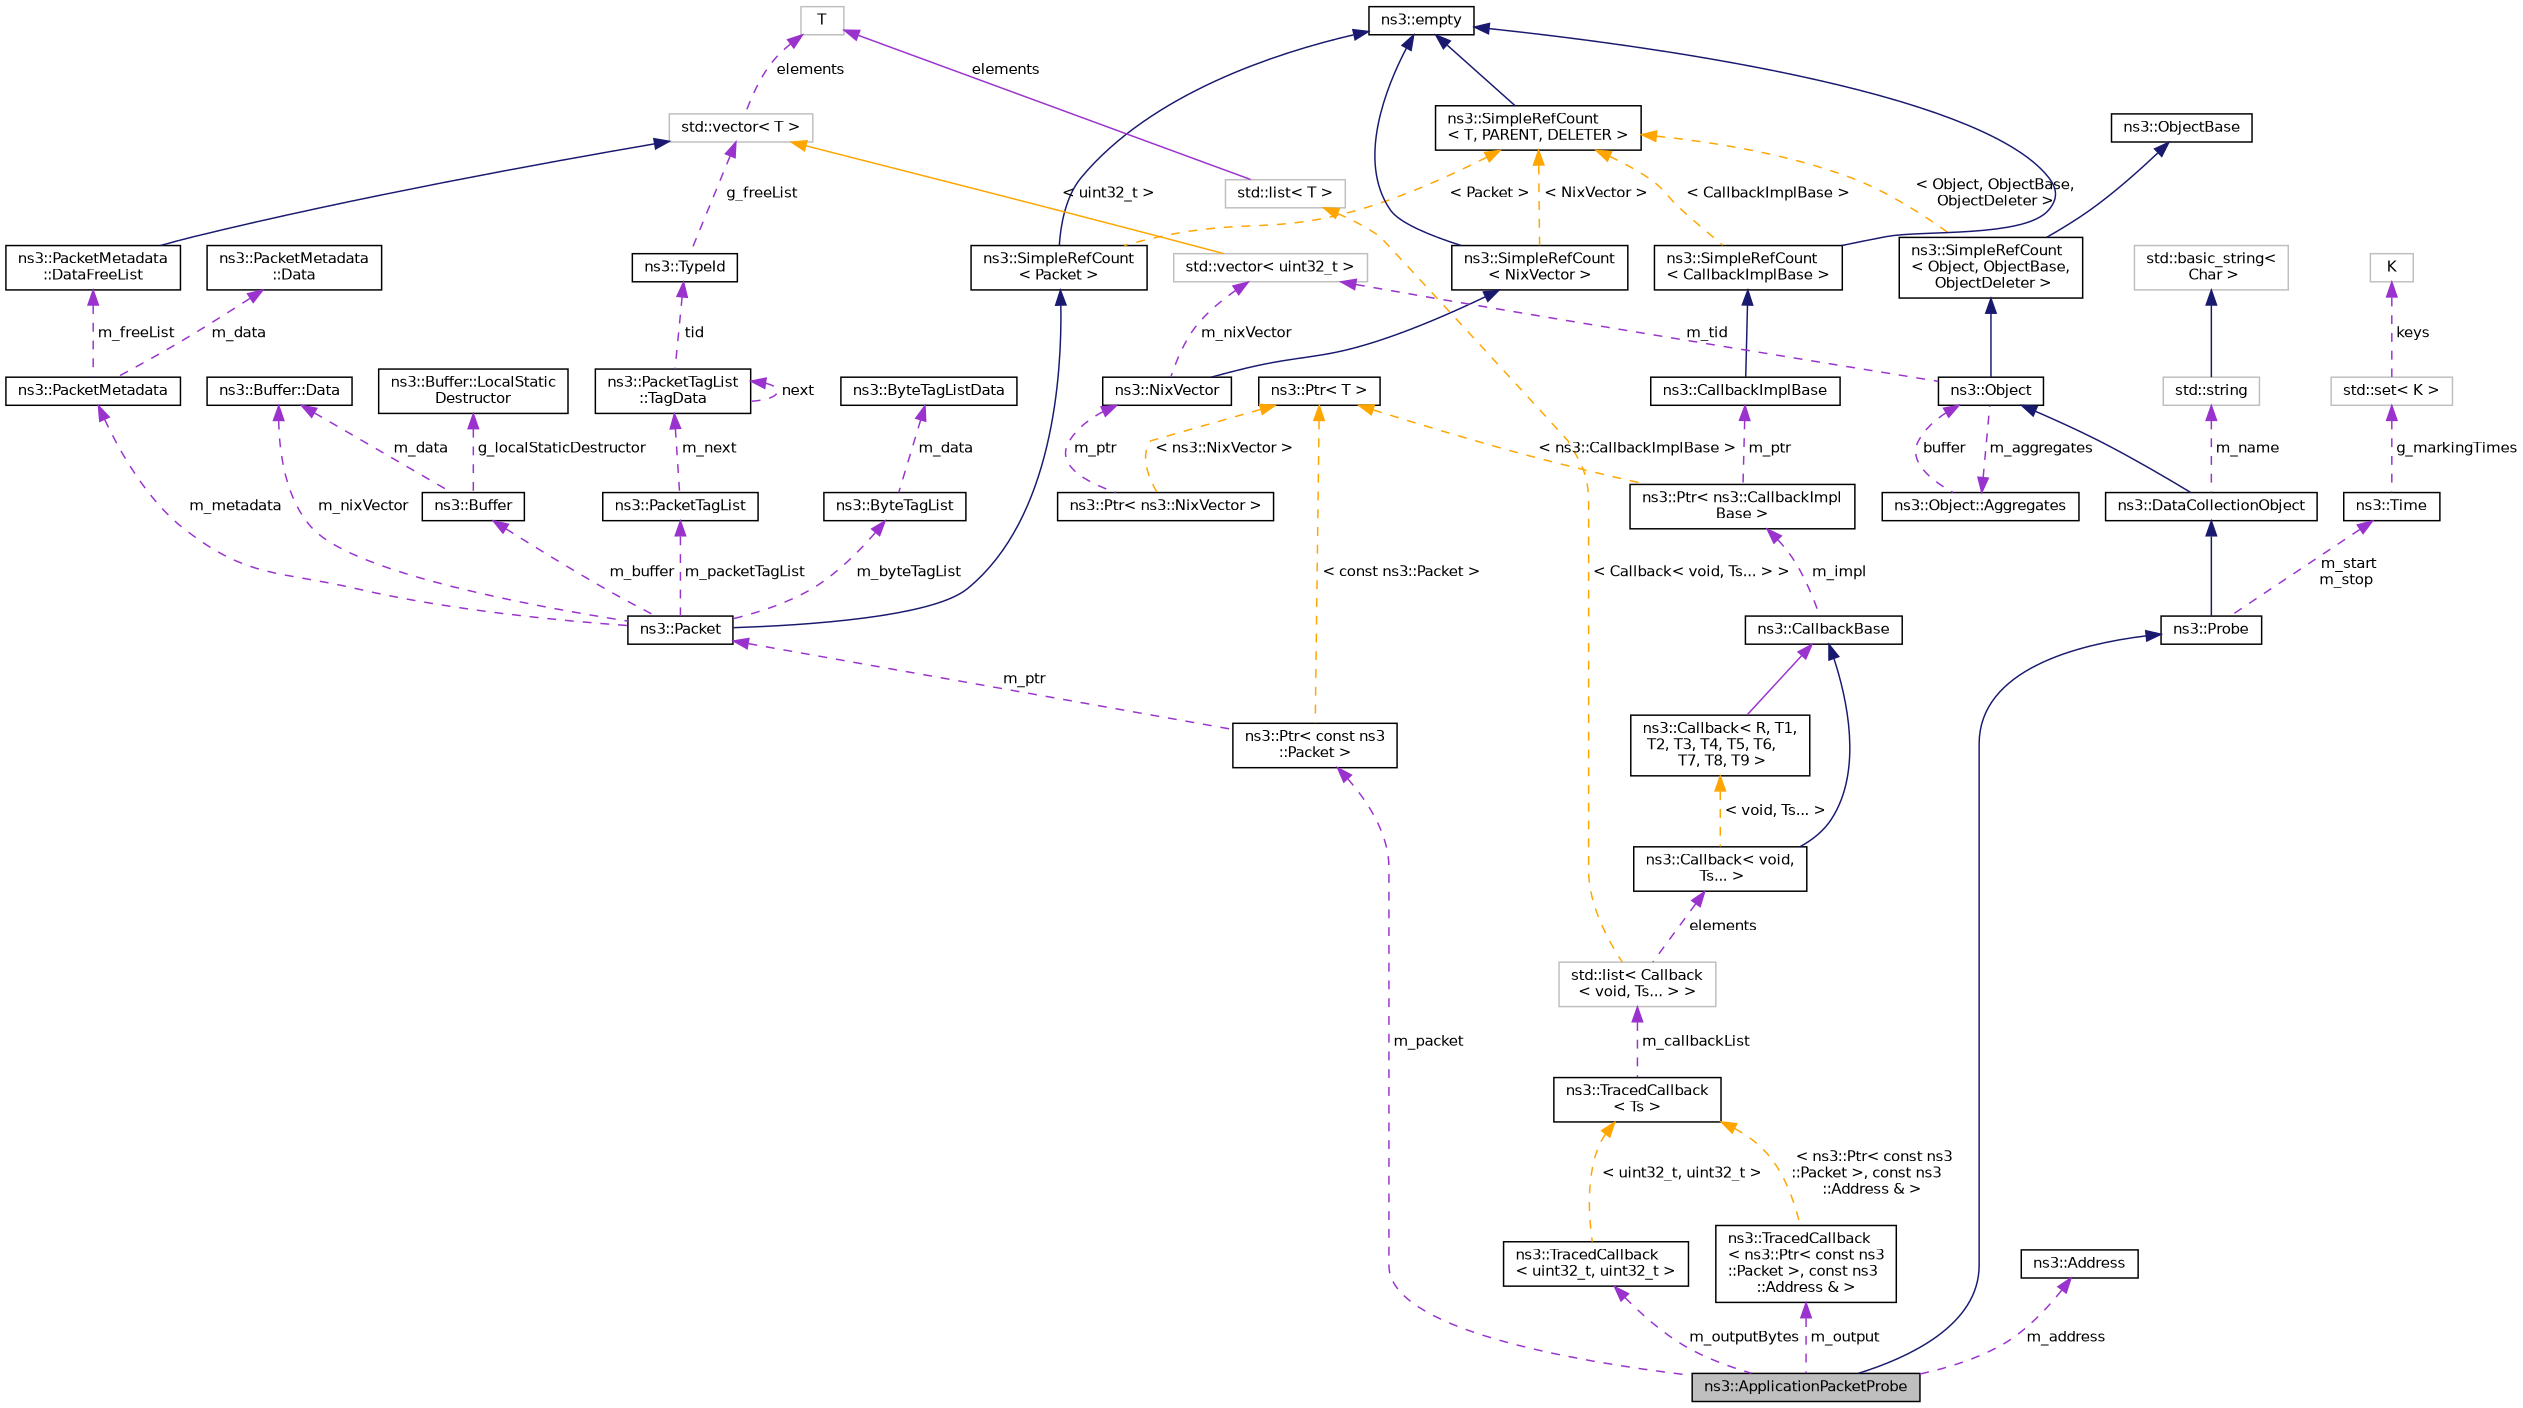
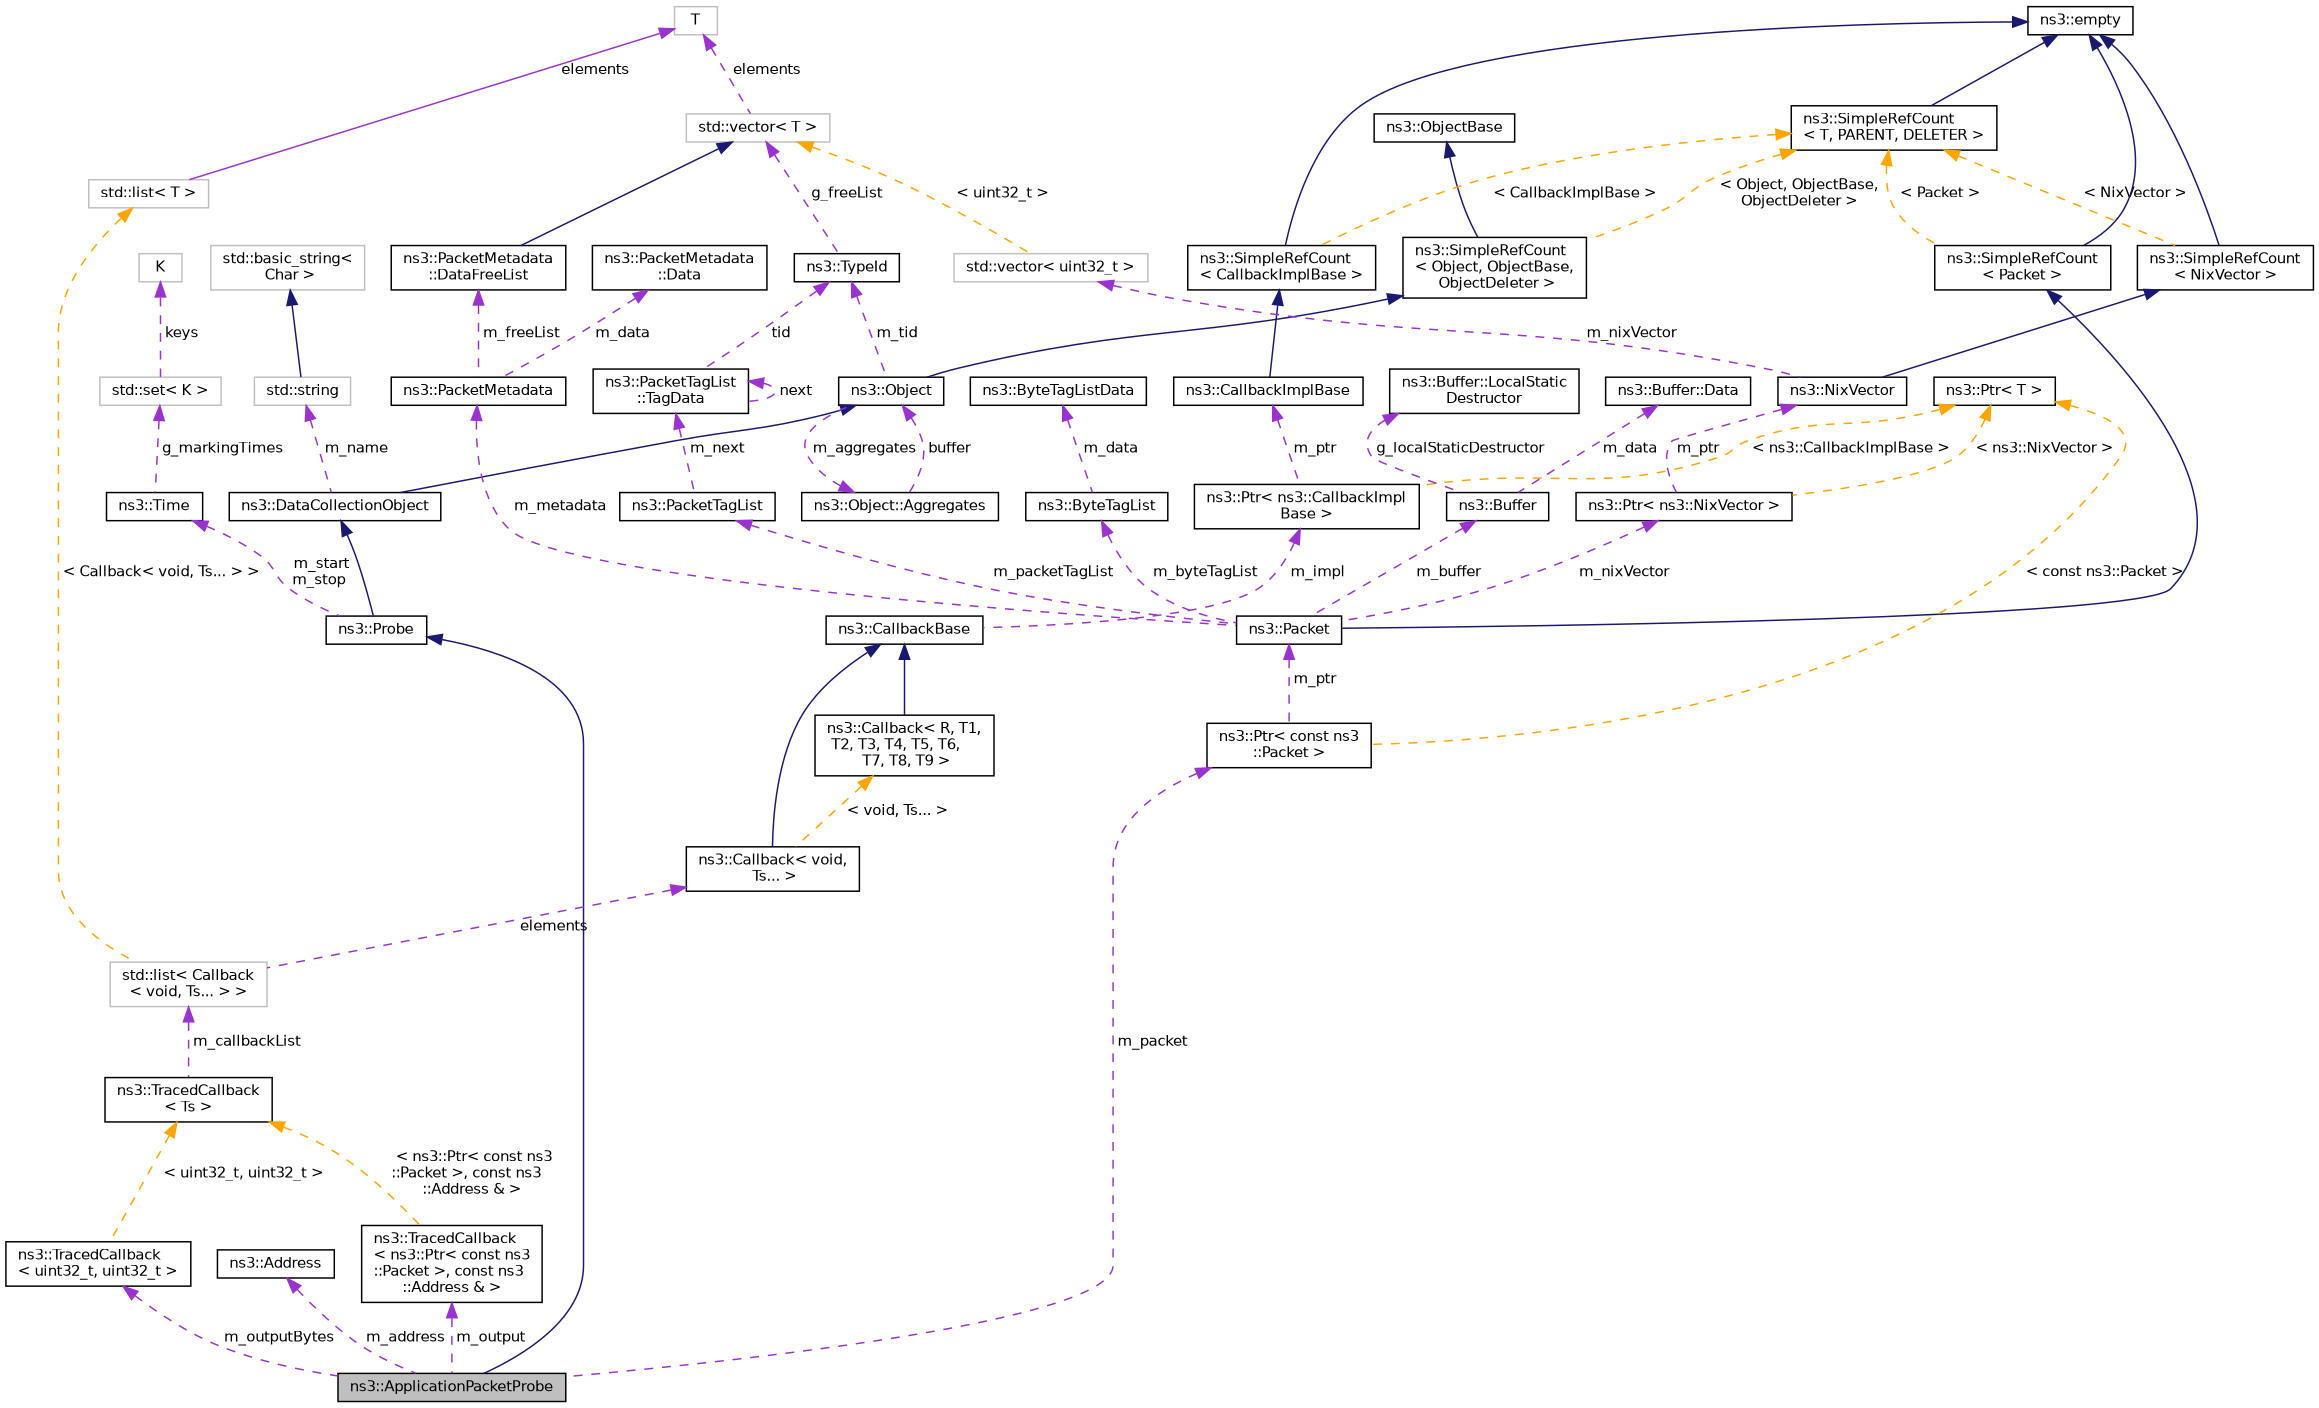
edge "std::vector< uint32_t >" -> "std::vector< T >": style solid -> dashed
edge "ns3::Object" -> "std::vector< uint32_t >": now "ns3::Object" -> "ns3::TypeId"
edge "ns3::Packet" -> "ns3::Buffer::Data": now "ns3::Packet" -> "ns3::Ptr< ns3::NixVector >"
edge "ns3::Callback< R, T1, T2, T3, T4, T5, T6, T7, T8, T9 >" -> "ns3::CallbackBase": color darkorchid3 -> midnightblue
